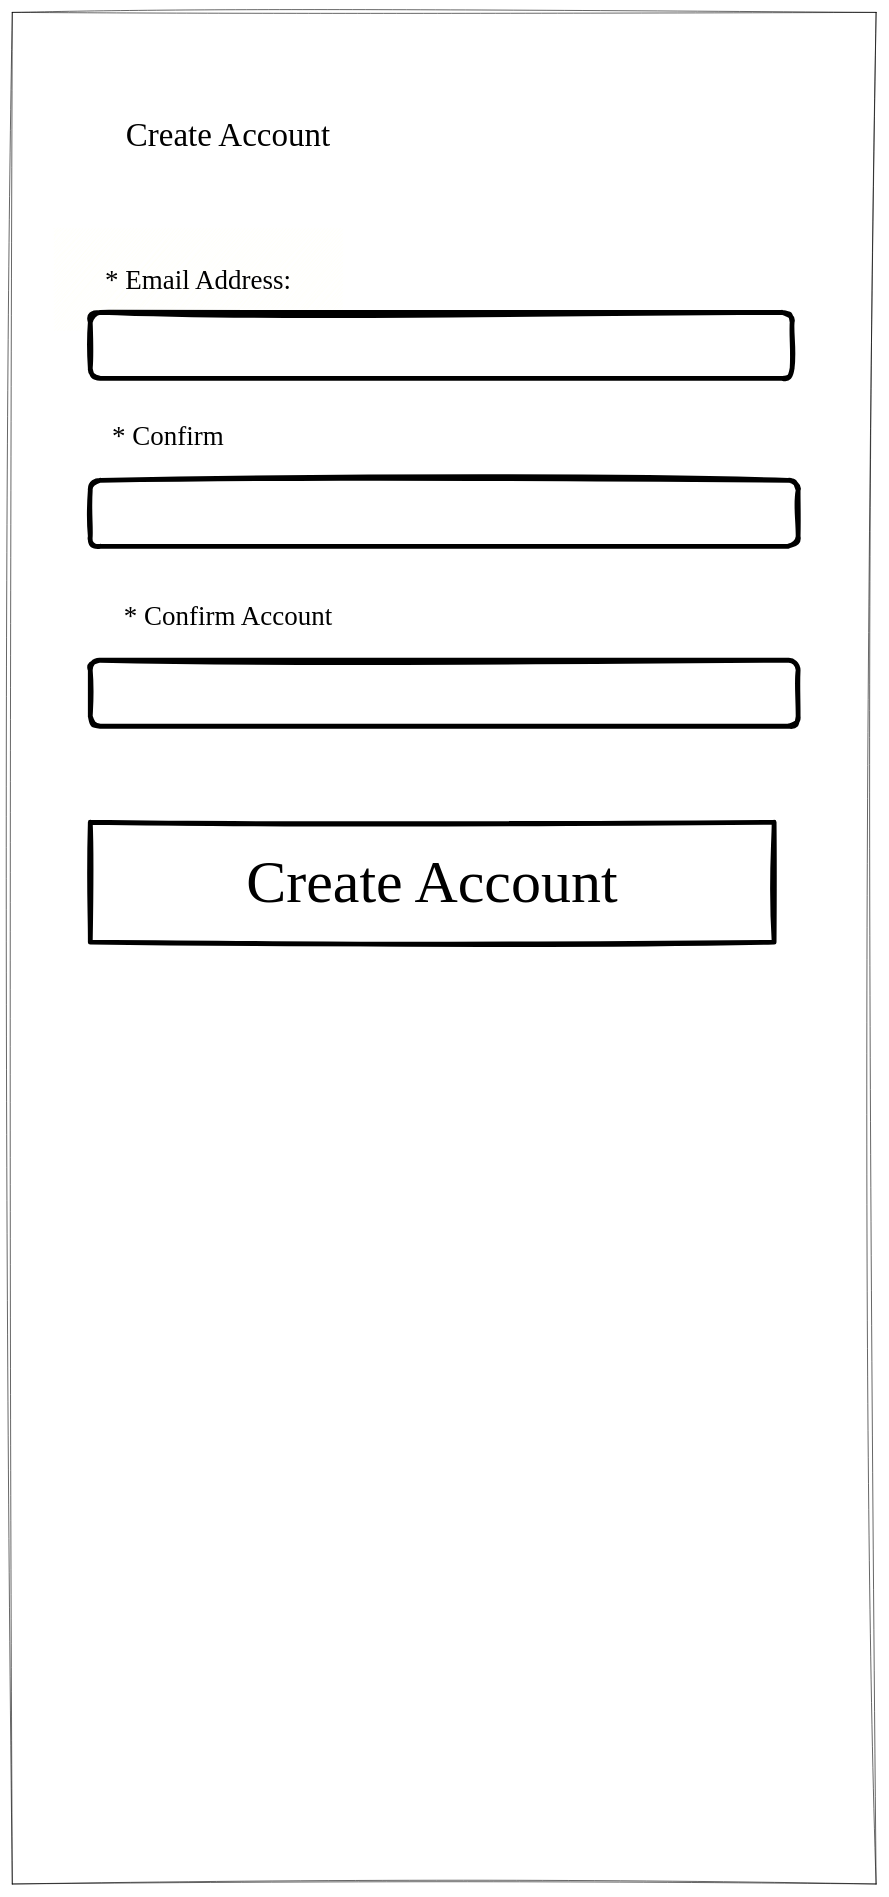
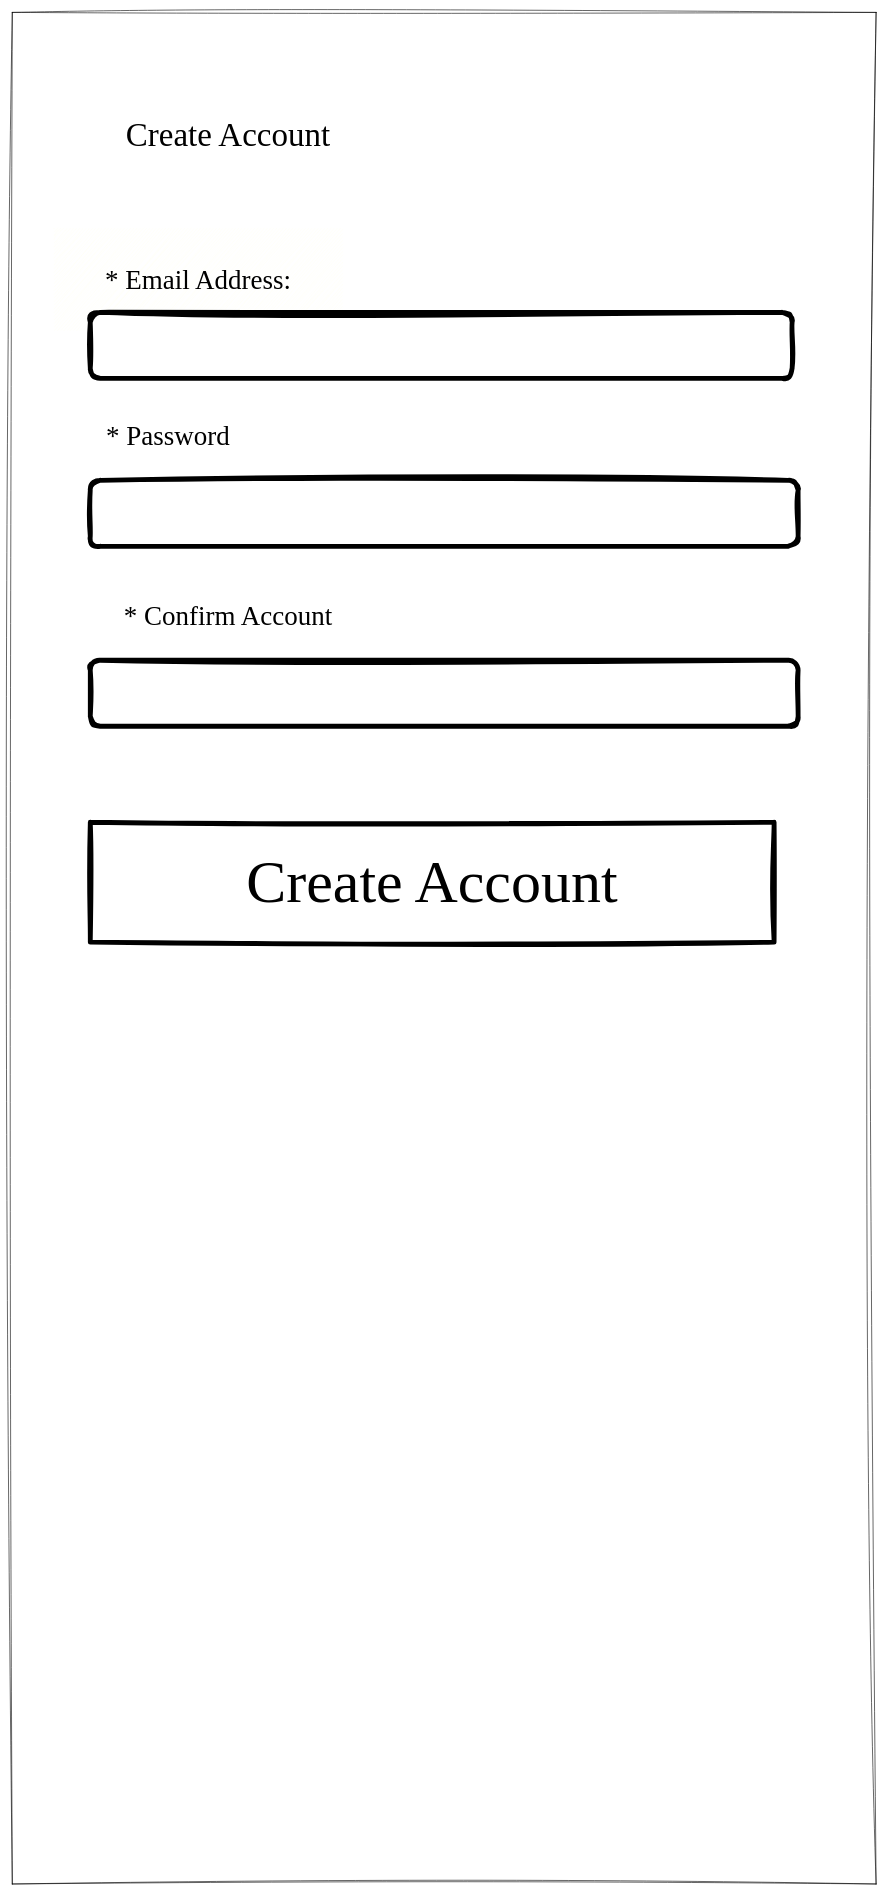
node "* Confirm": label "* Confirm" -> "* Password"
